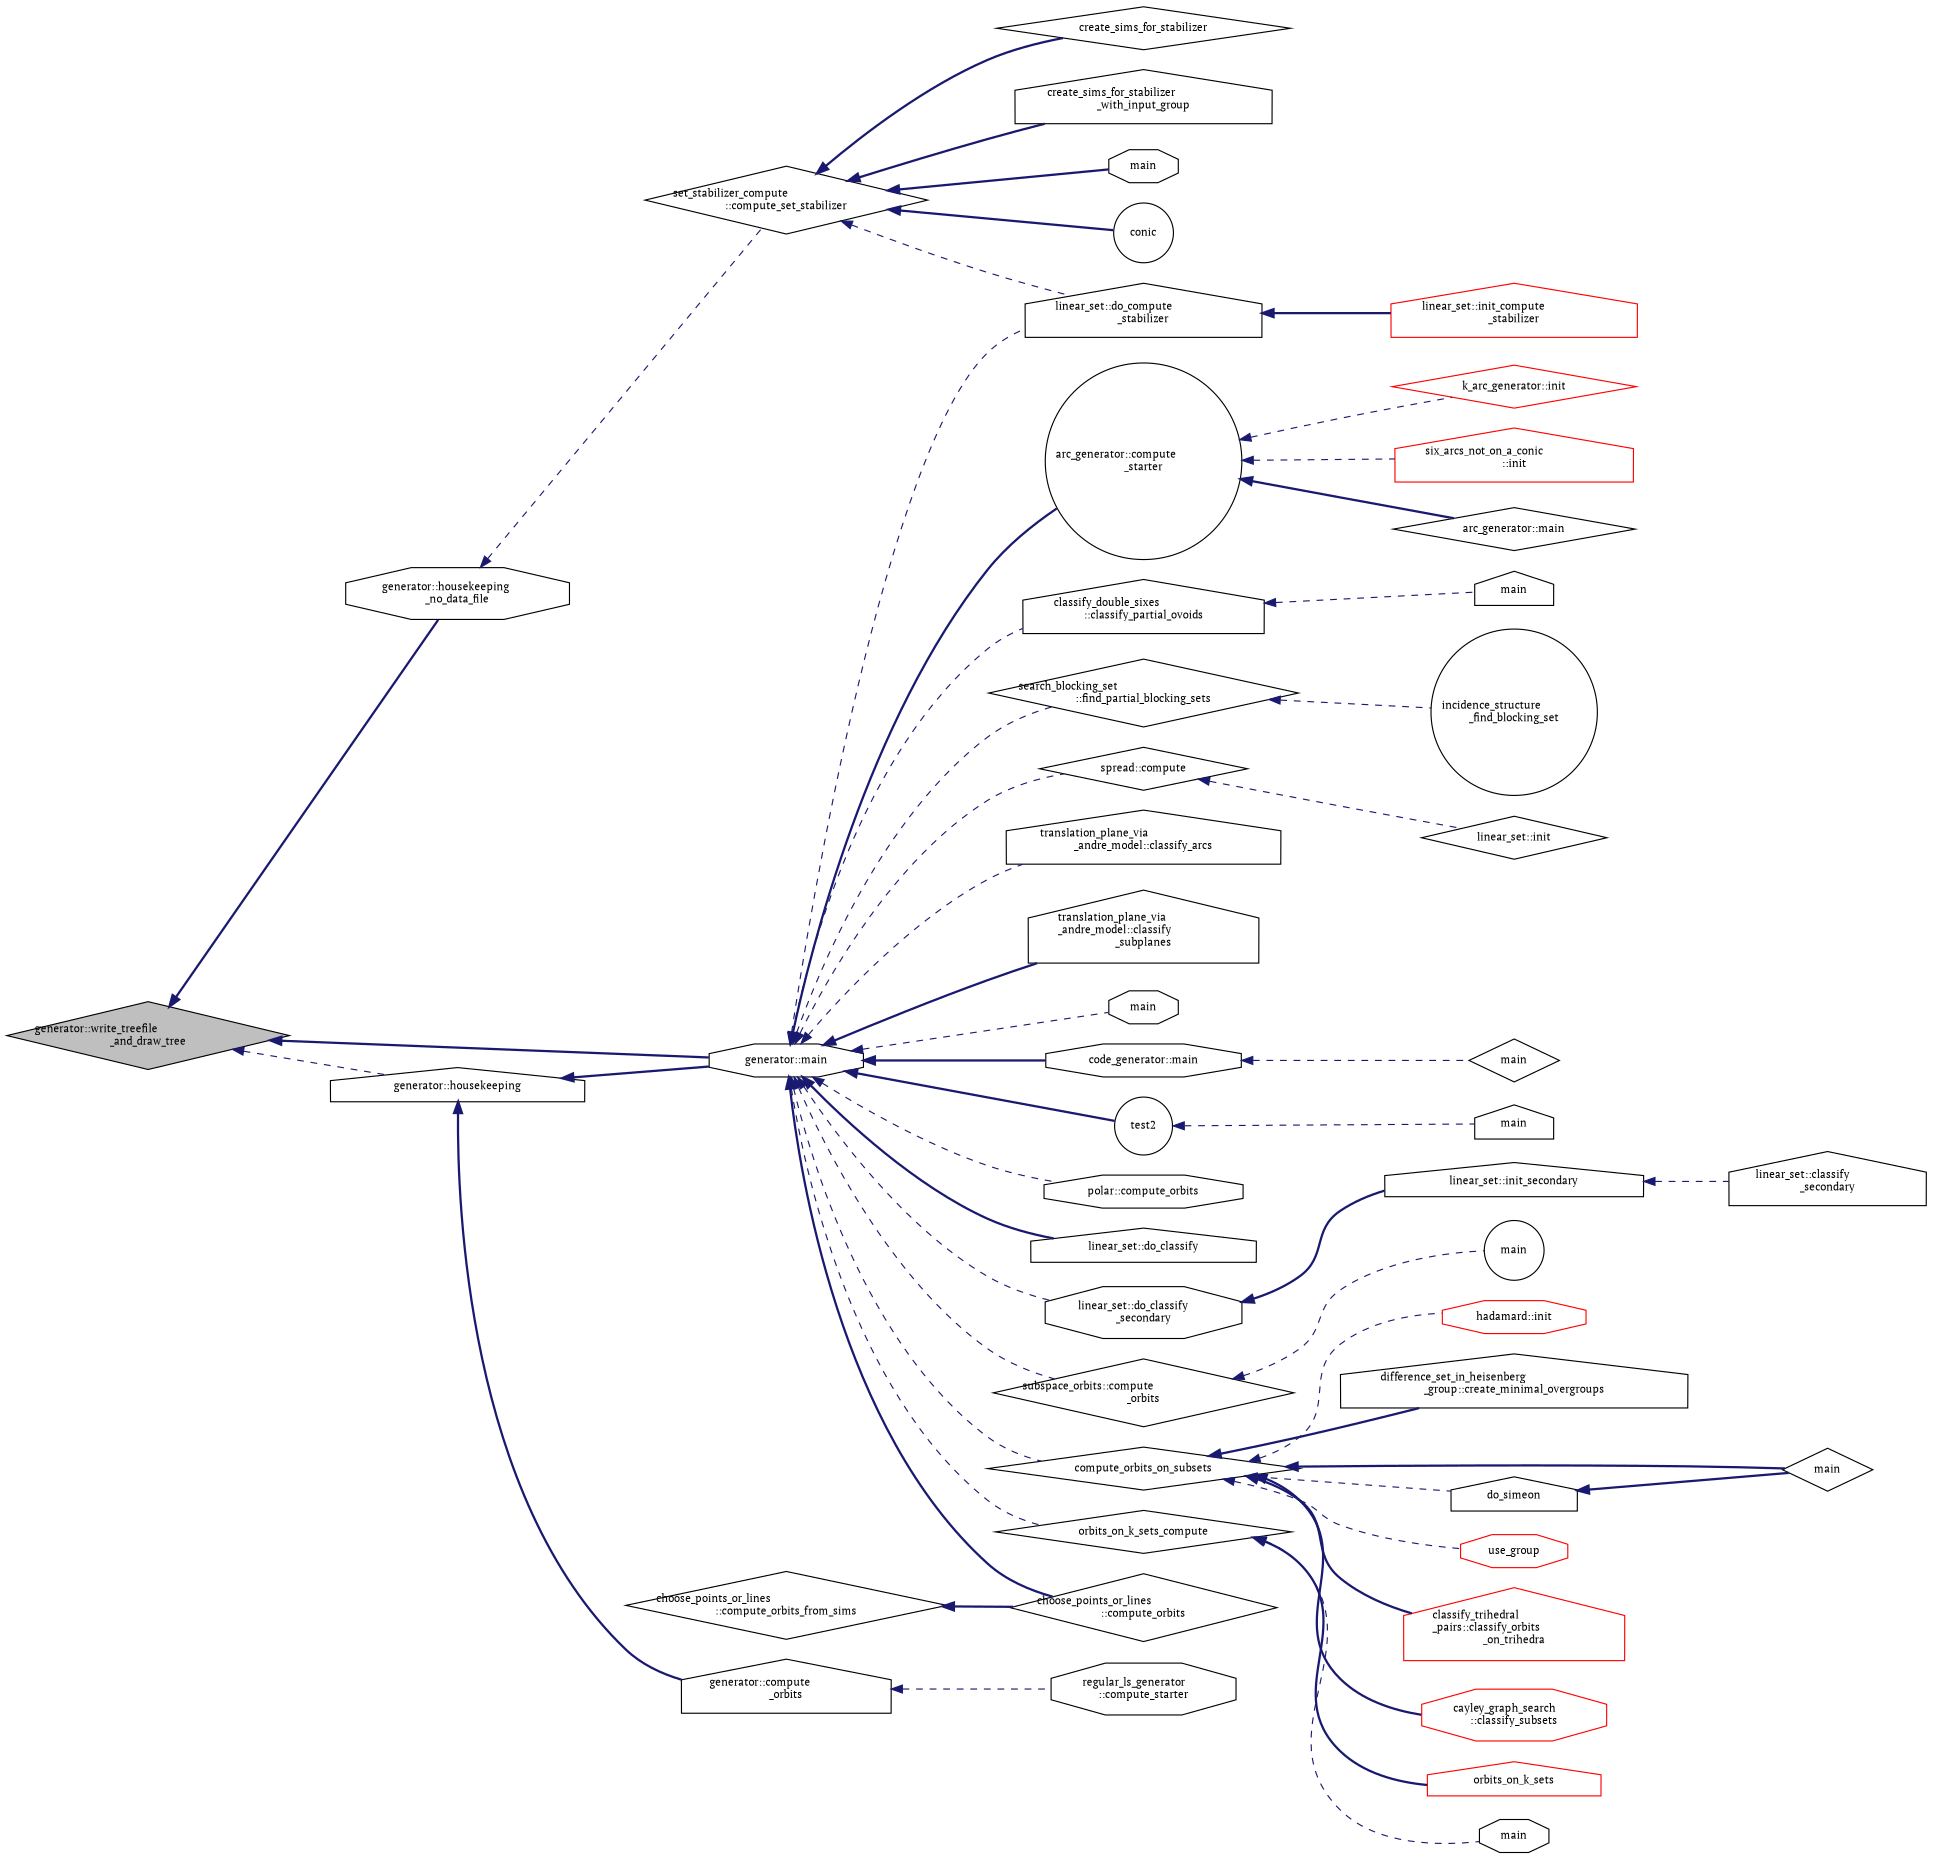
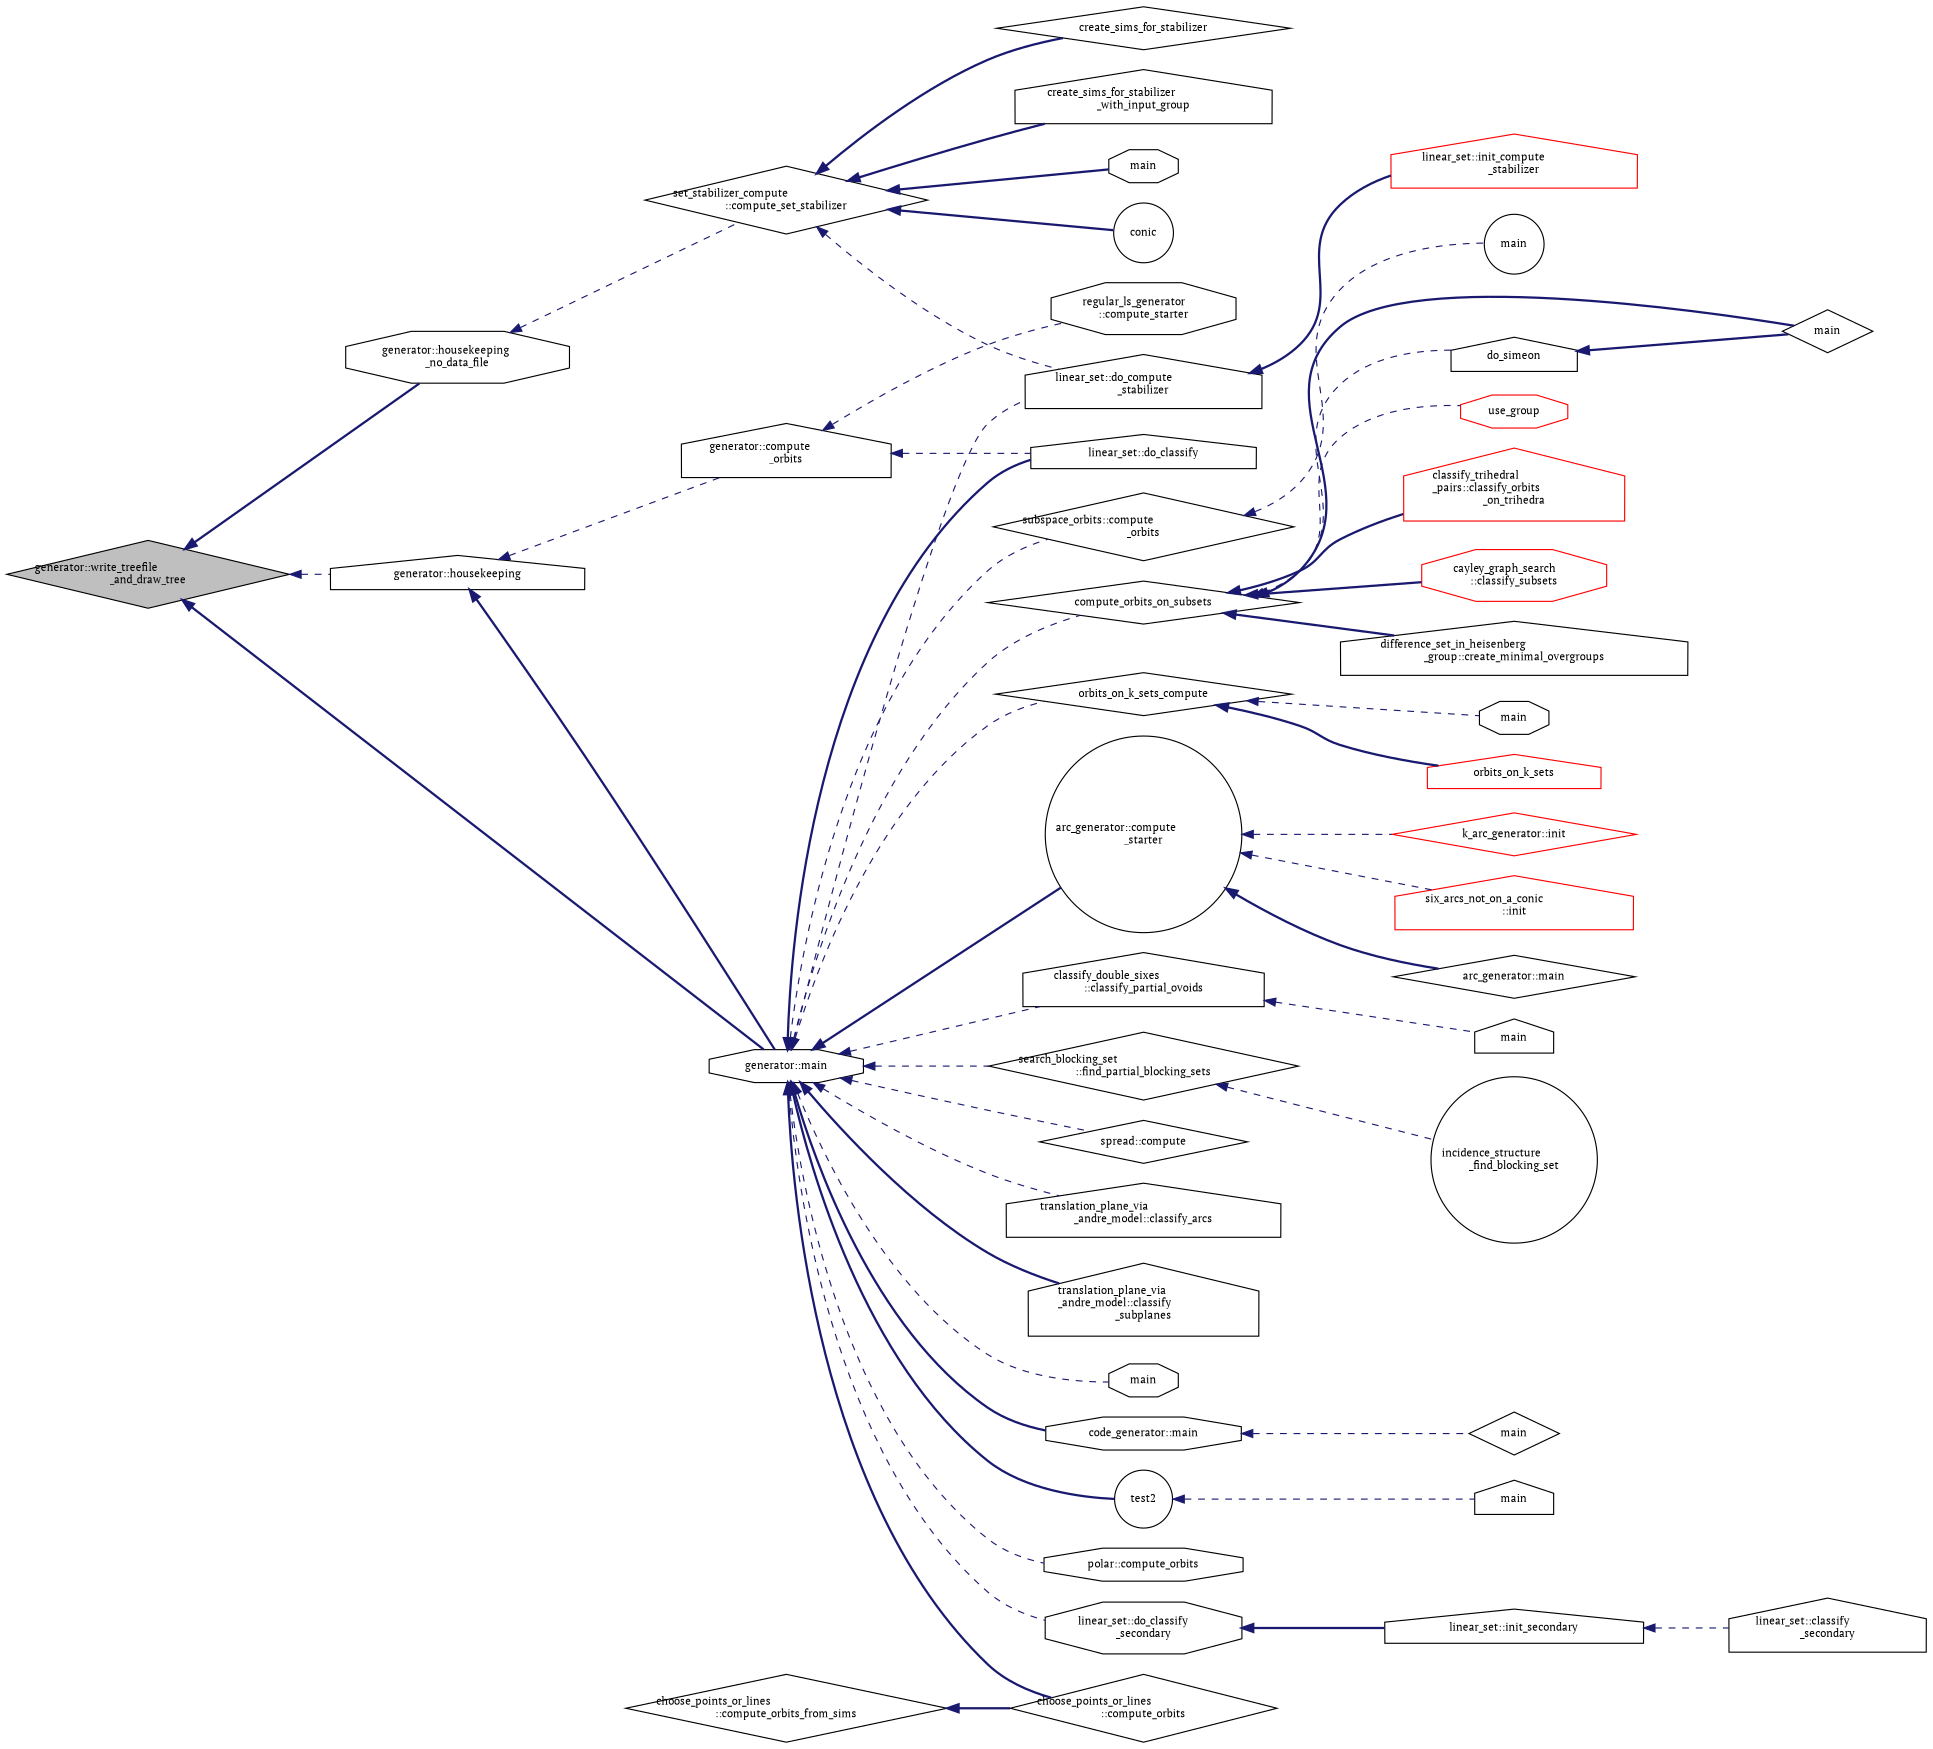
edge "linear_set::do_classify" -> "generator::compute _orbits": added
node "linear_set::init": removed
node "hadamard::init": removed
edge "generator::compute _orbits" -> "generator::housekeeping": style bold -> dashed
